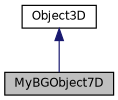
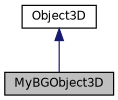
node "MyBGObject7D": label "MyBGObject7D" -> "MyBGObject3D"
